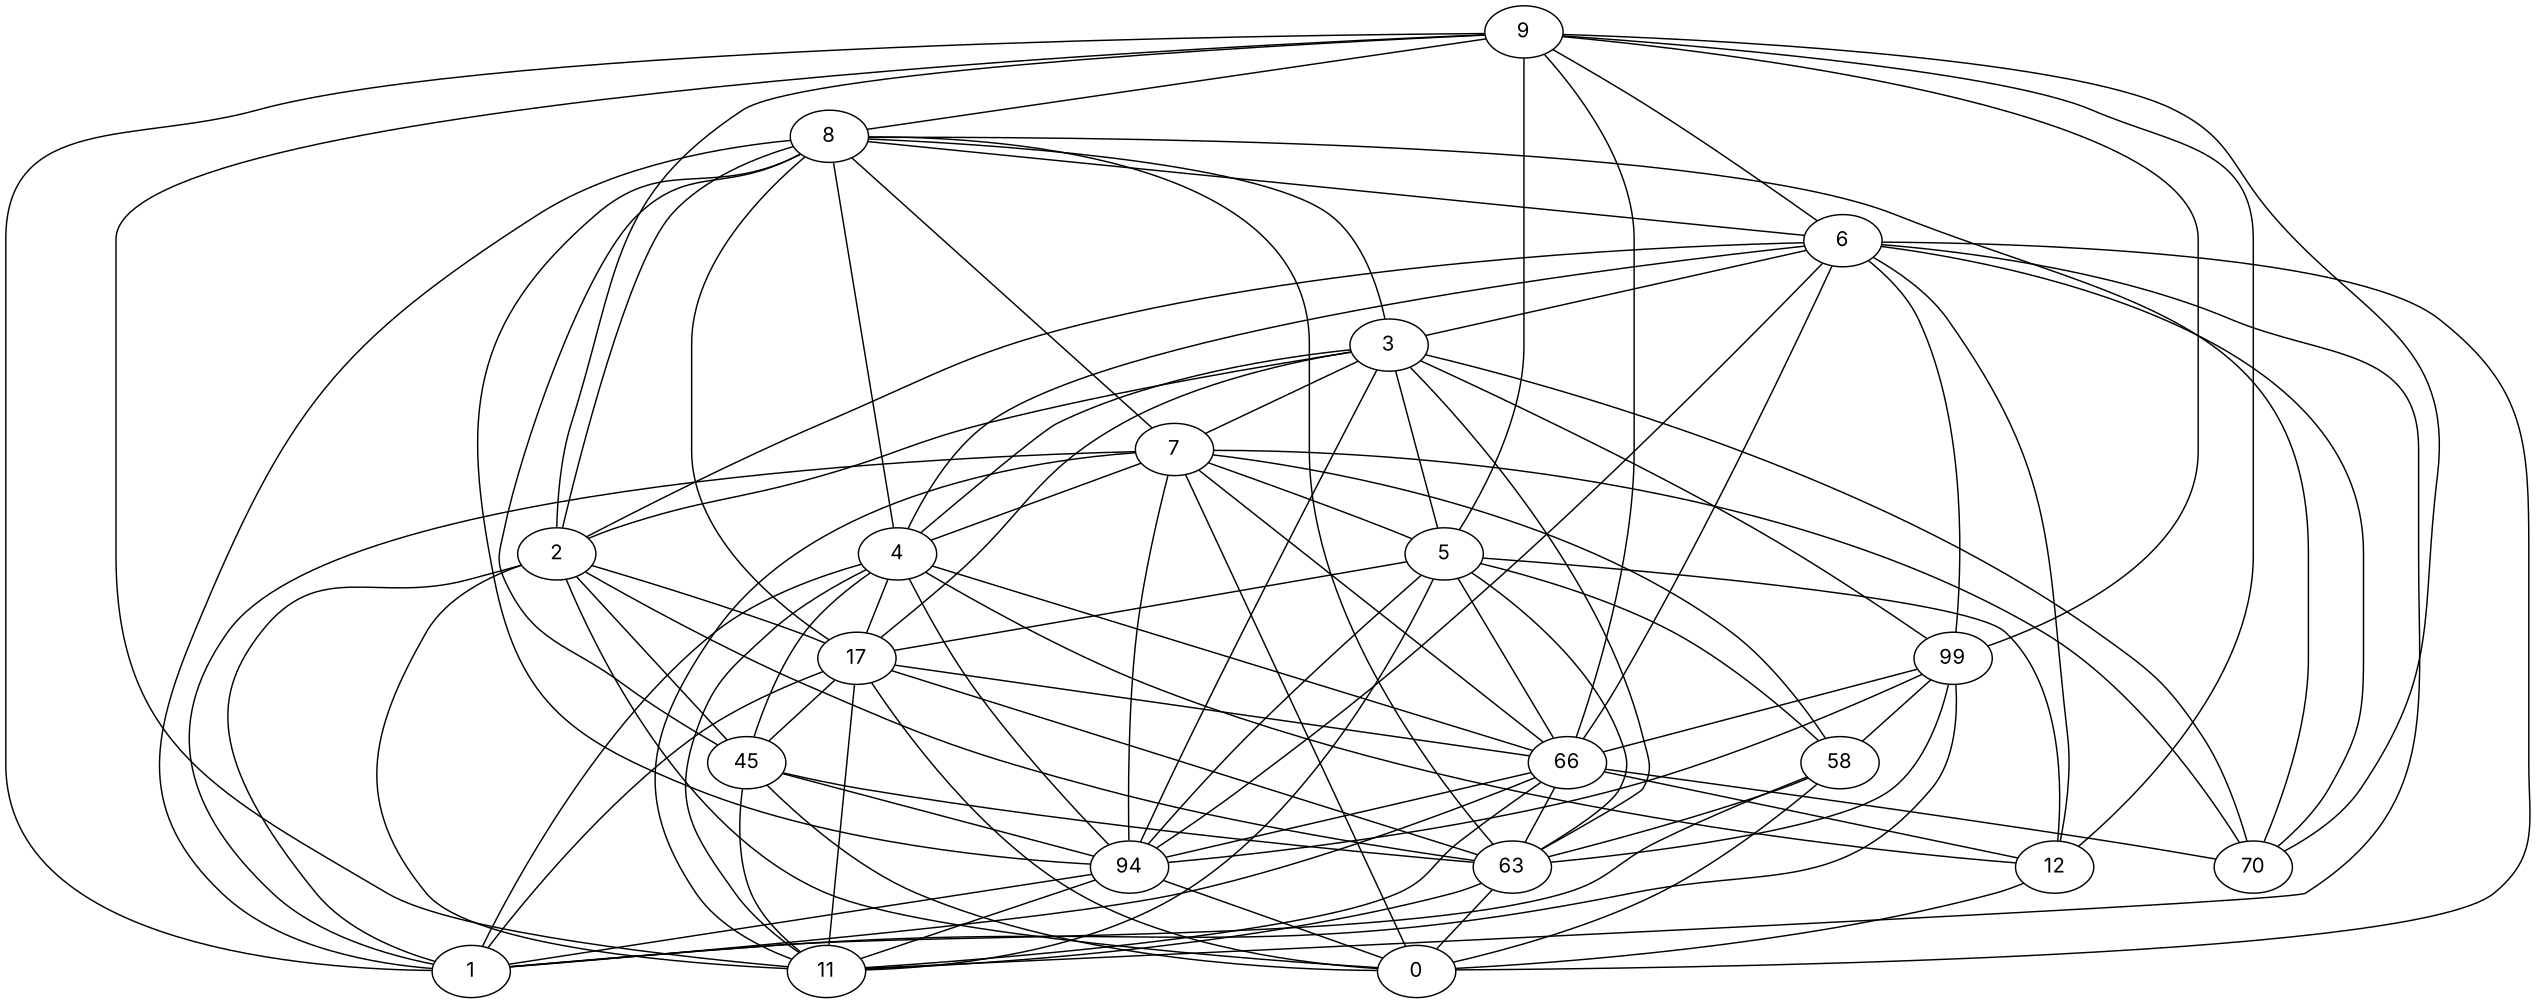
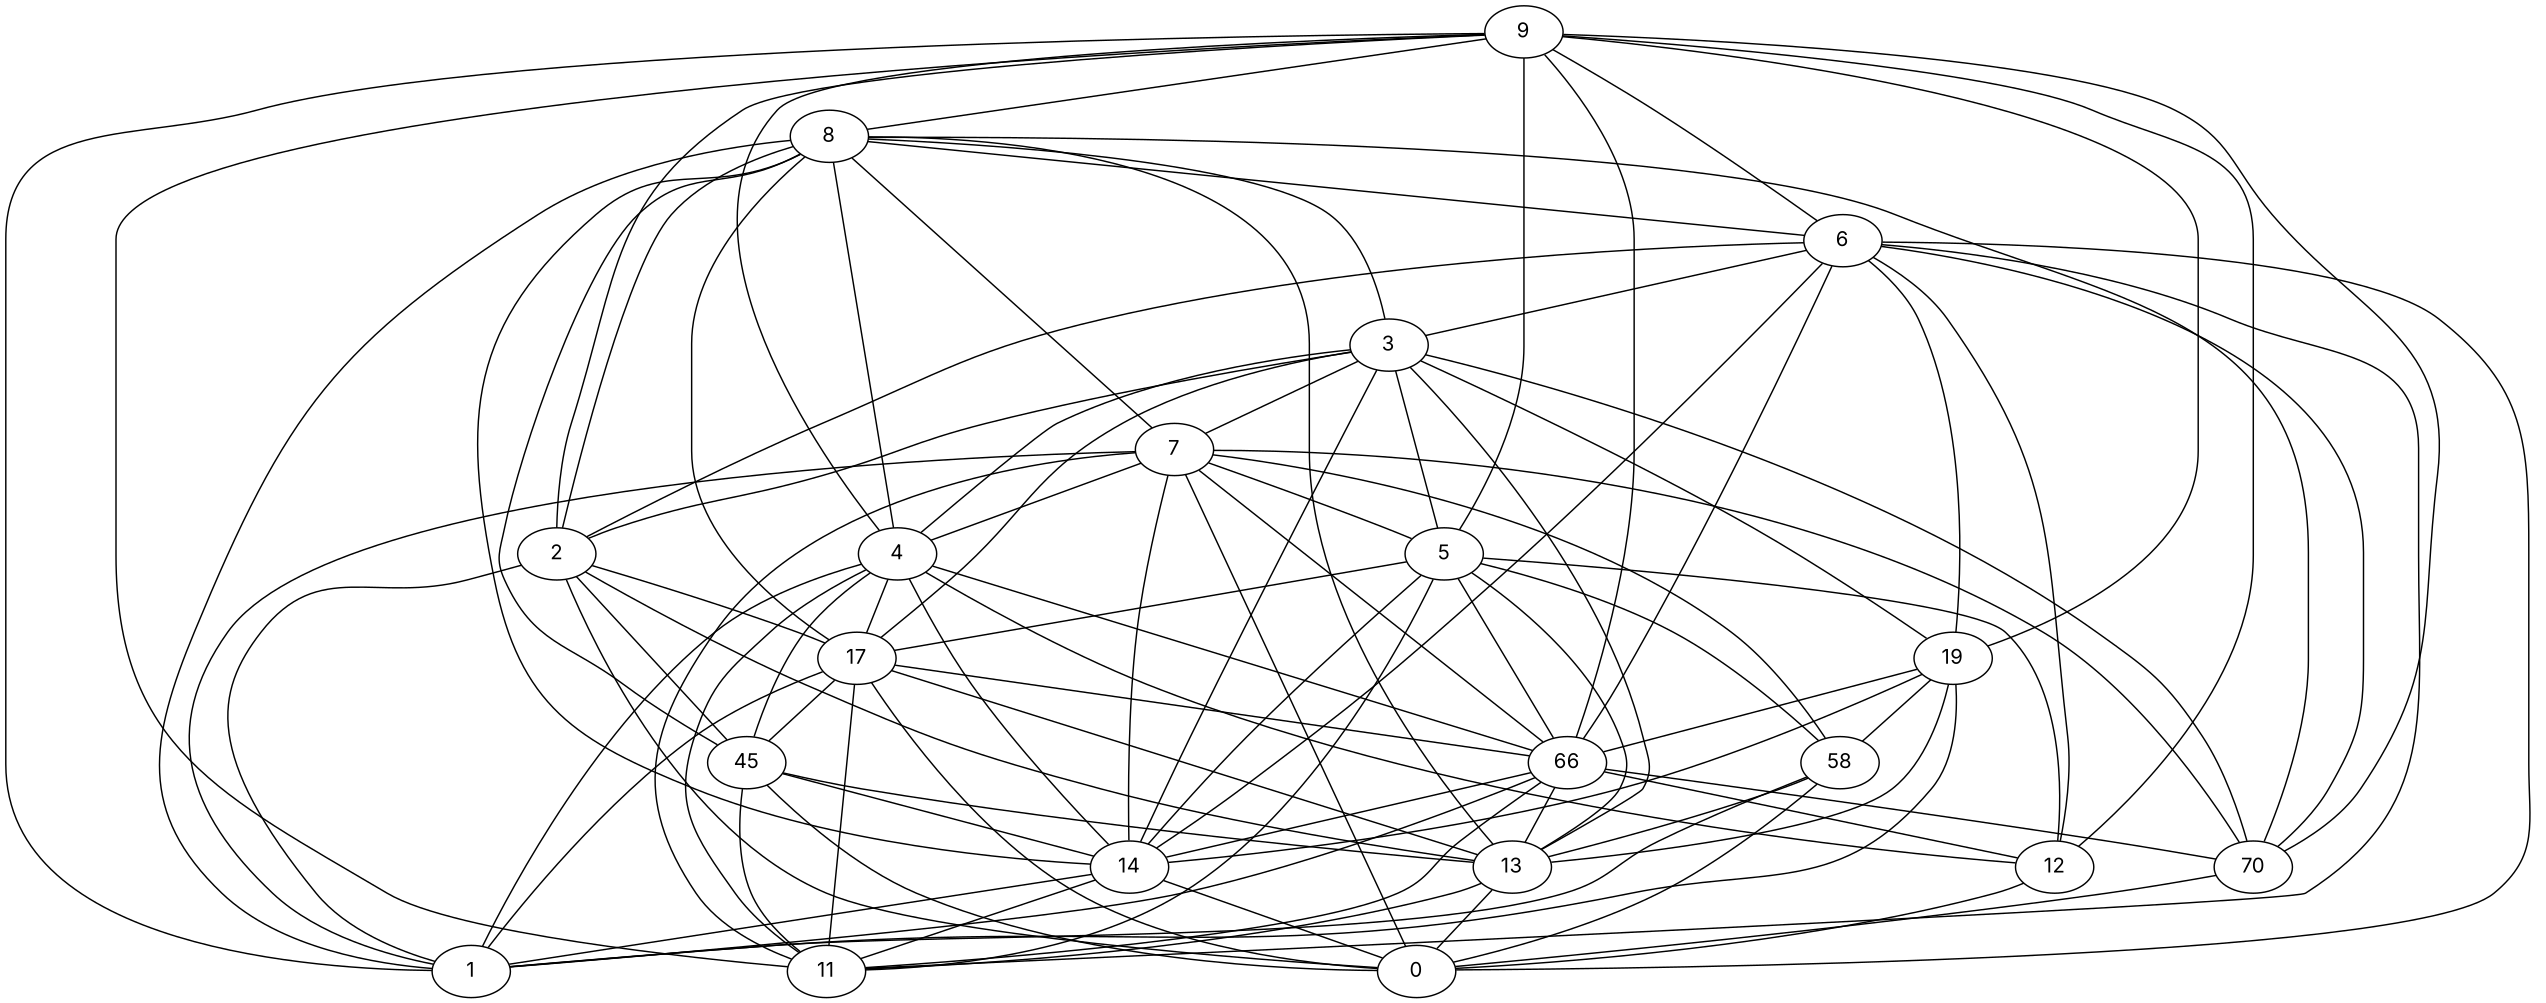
edge "6" -- "4": now "9" -- "4"
node "99": label "99" -> "19"
node "94": label "94" -> "14"
node "63": label "63" -> "13"
edge "2" -- "11": removed
edge "70" -- "0": added
